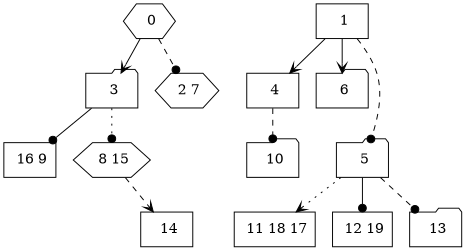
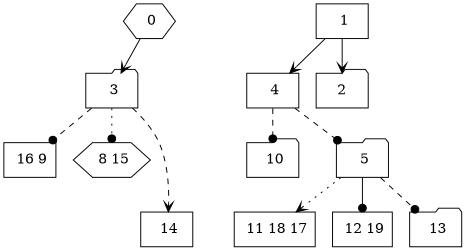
edge "1" -> "5": now "4" -> "5"
node "2 7": removed
node "6": label "6" -> "2"
edge "3" -> "16 9": style solid -> dashed
edge "8 15" -> "14": now "3" -> "14"
